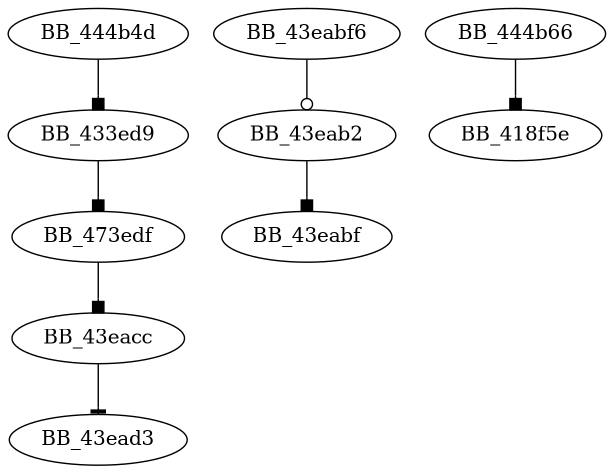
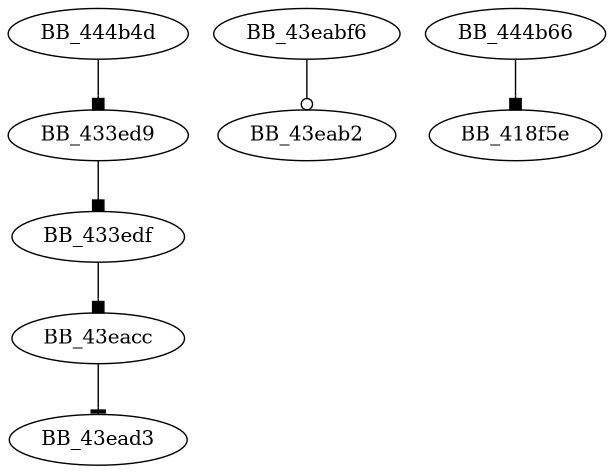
node "BB_473edf": label "BB_473edf" -> "BB_433edf"
node "BB_43eabf": removed
